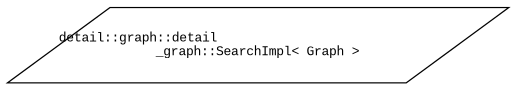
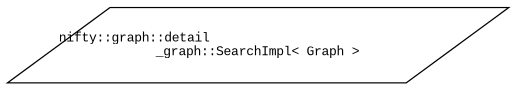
node "detail::graph::detail _graph::SearchImpl< Graph >": label "detail::graph::detail _graph::SearchImpl< Graph >" -> "nifty::graph::detail _graph::SearchImpl< Graph >"
